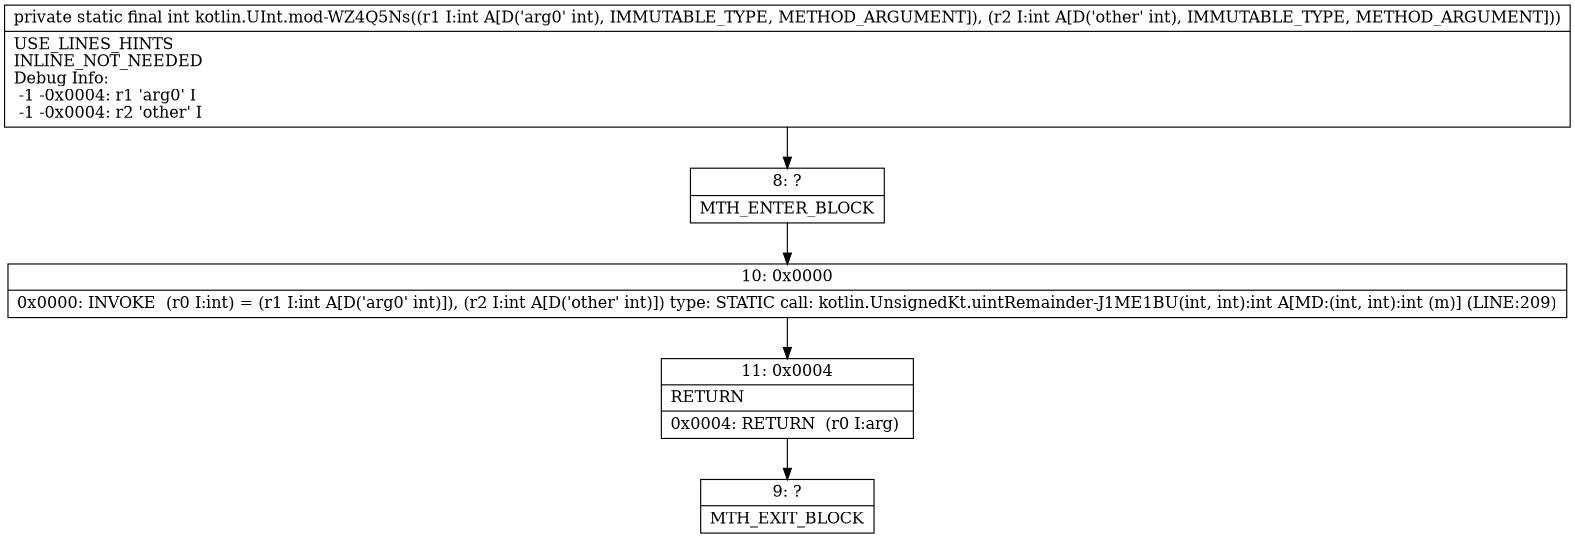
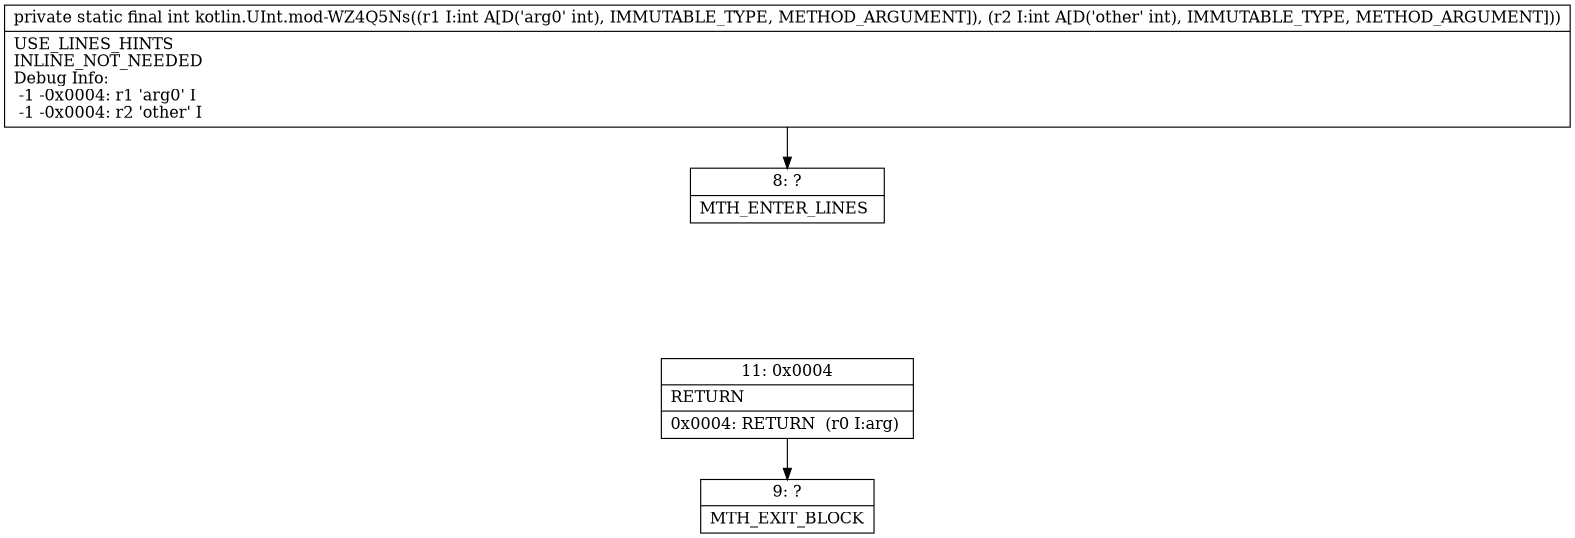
node "8: ?": text "MTH_ENTER_BLOCK" -> "MTH_ENTER_LINES"
node "10: 0x0000": removed
